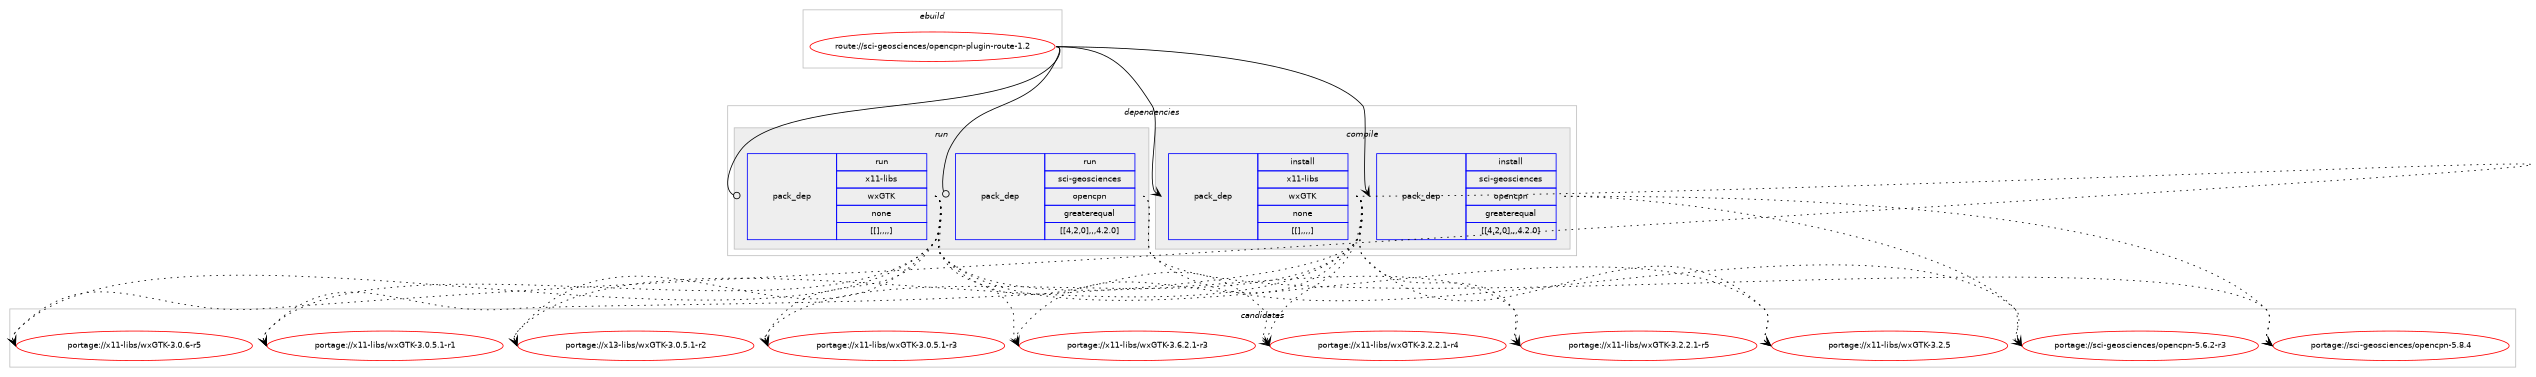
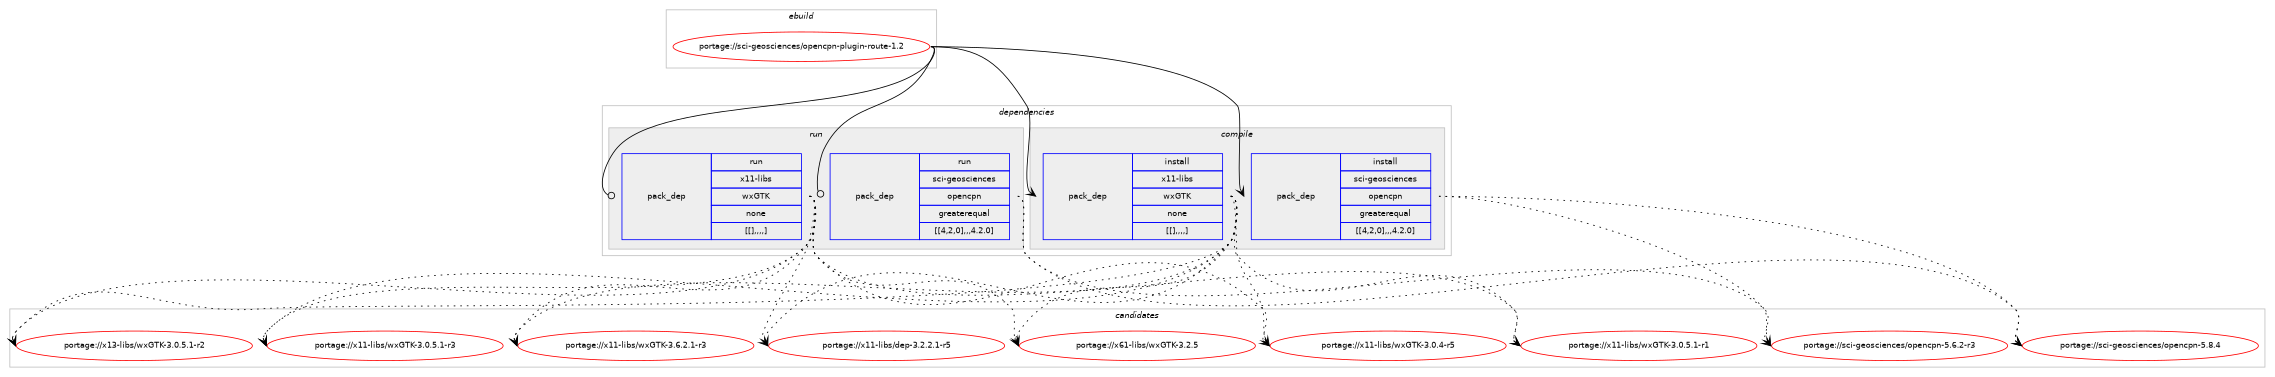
node "route://sci-geosciences/opencpn-plugin-route-1.2": label "route://sci-geosciences/opencpn-plugin-route-1.2" -> "portage://sci-geosciences/opencpn-plugin-route-1.2"
node "portage://x11-libs/wxGTK-3.0.6-r5": label "portage://x11-libs/wxGTK-3.0.6-r5" -> "portage://x11-libs/wxGTK-3.0.4-r5"
node "portage://x11-libs/wxGTK-3.2.2.1-r4": removed
node "portage://x11-libs/wxGTK-3.2.2.1-r5": label "portage://x11-libs/wxGTK-3.2.2.1-r5" -> "portage://x11-libs/dep-3.2.2.1-r5"
node "portage://x11-libs/wxGTK-3.2.5": label "portage://x11-libs/wxGTK-3.2.5" -> "portage://x61-libs/wxGTK-3.2.5"
